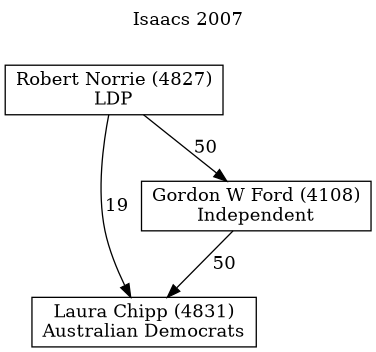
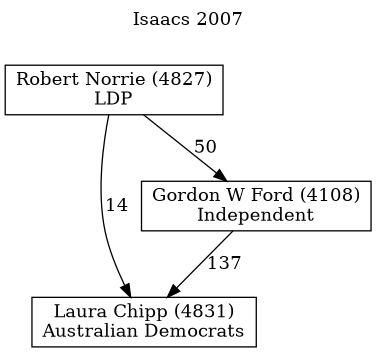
edge "Robert Norrie (4827) LDP" -> "Laura Chipp (4831) Australian Democrats": label "19" -> "14"
edge "Gordon W Ford (4108) Independent" -> "Laura Chipp (4831) Australian Democrats": label "50" -> "137"
